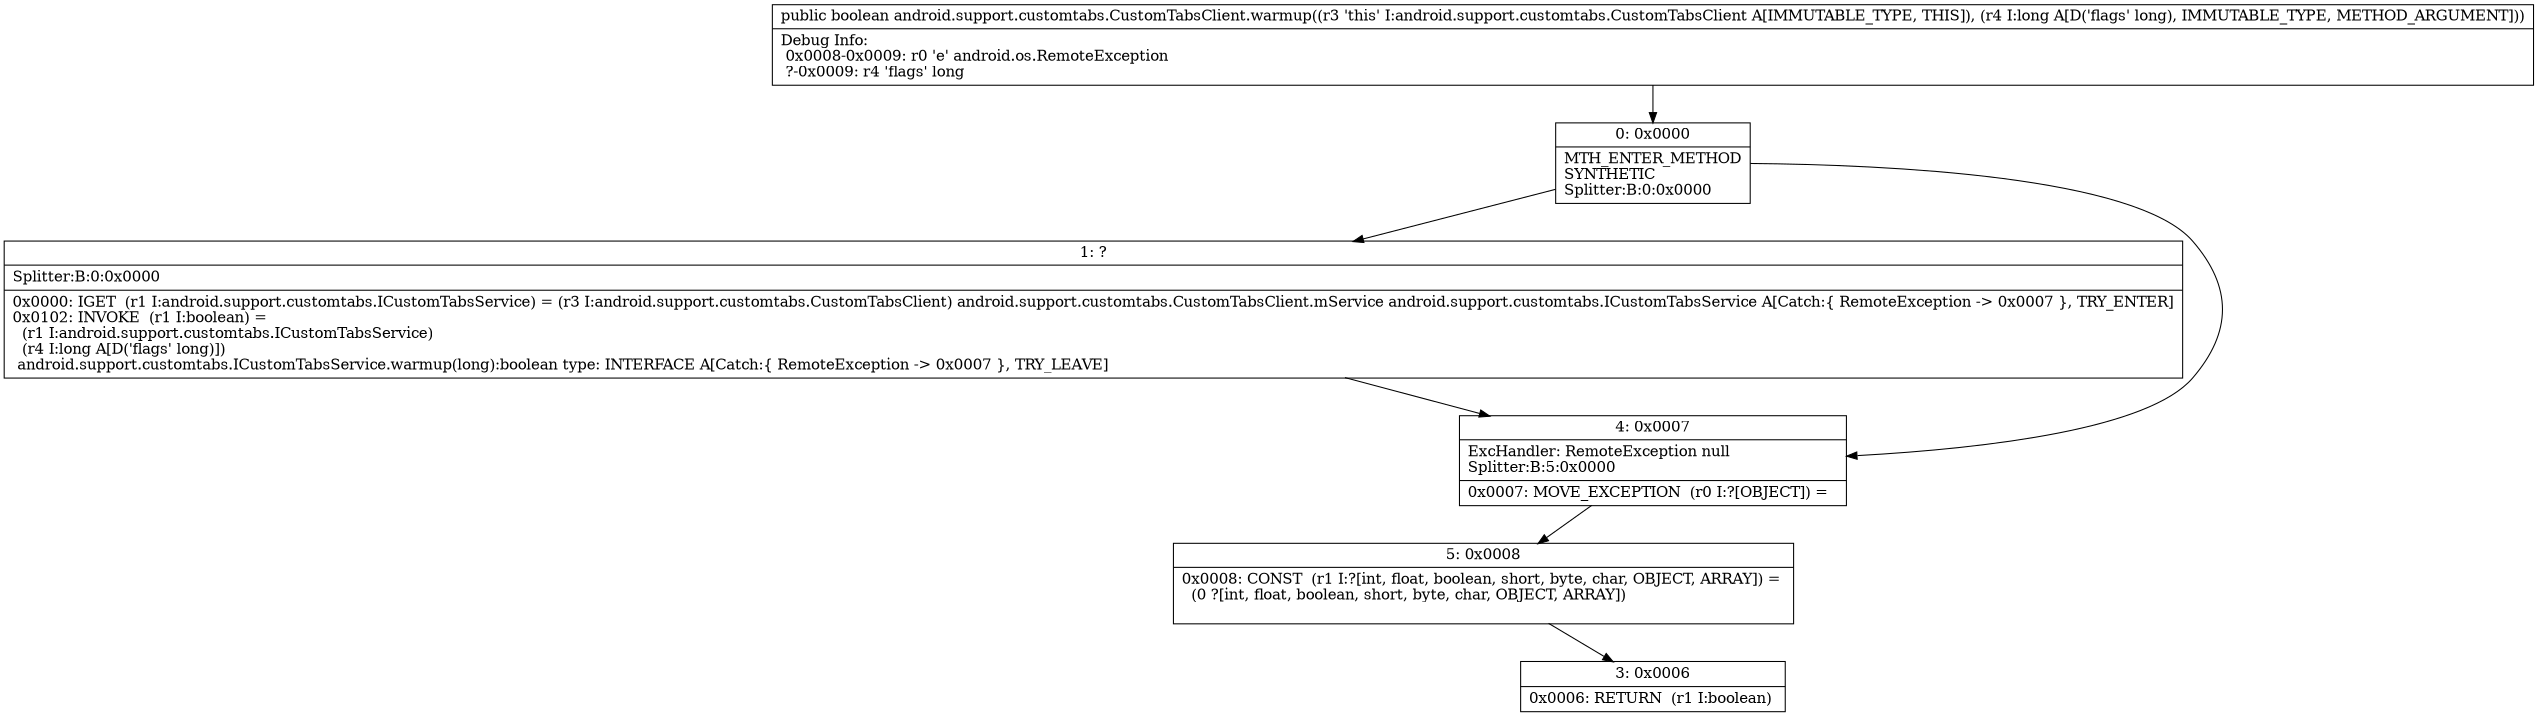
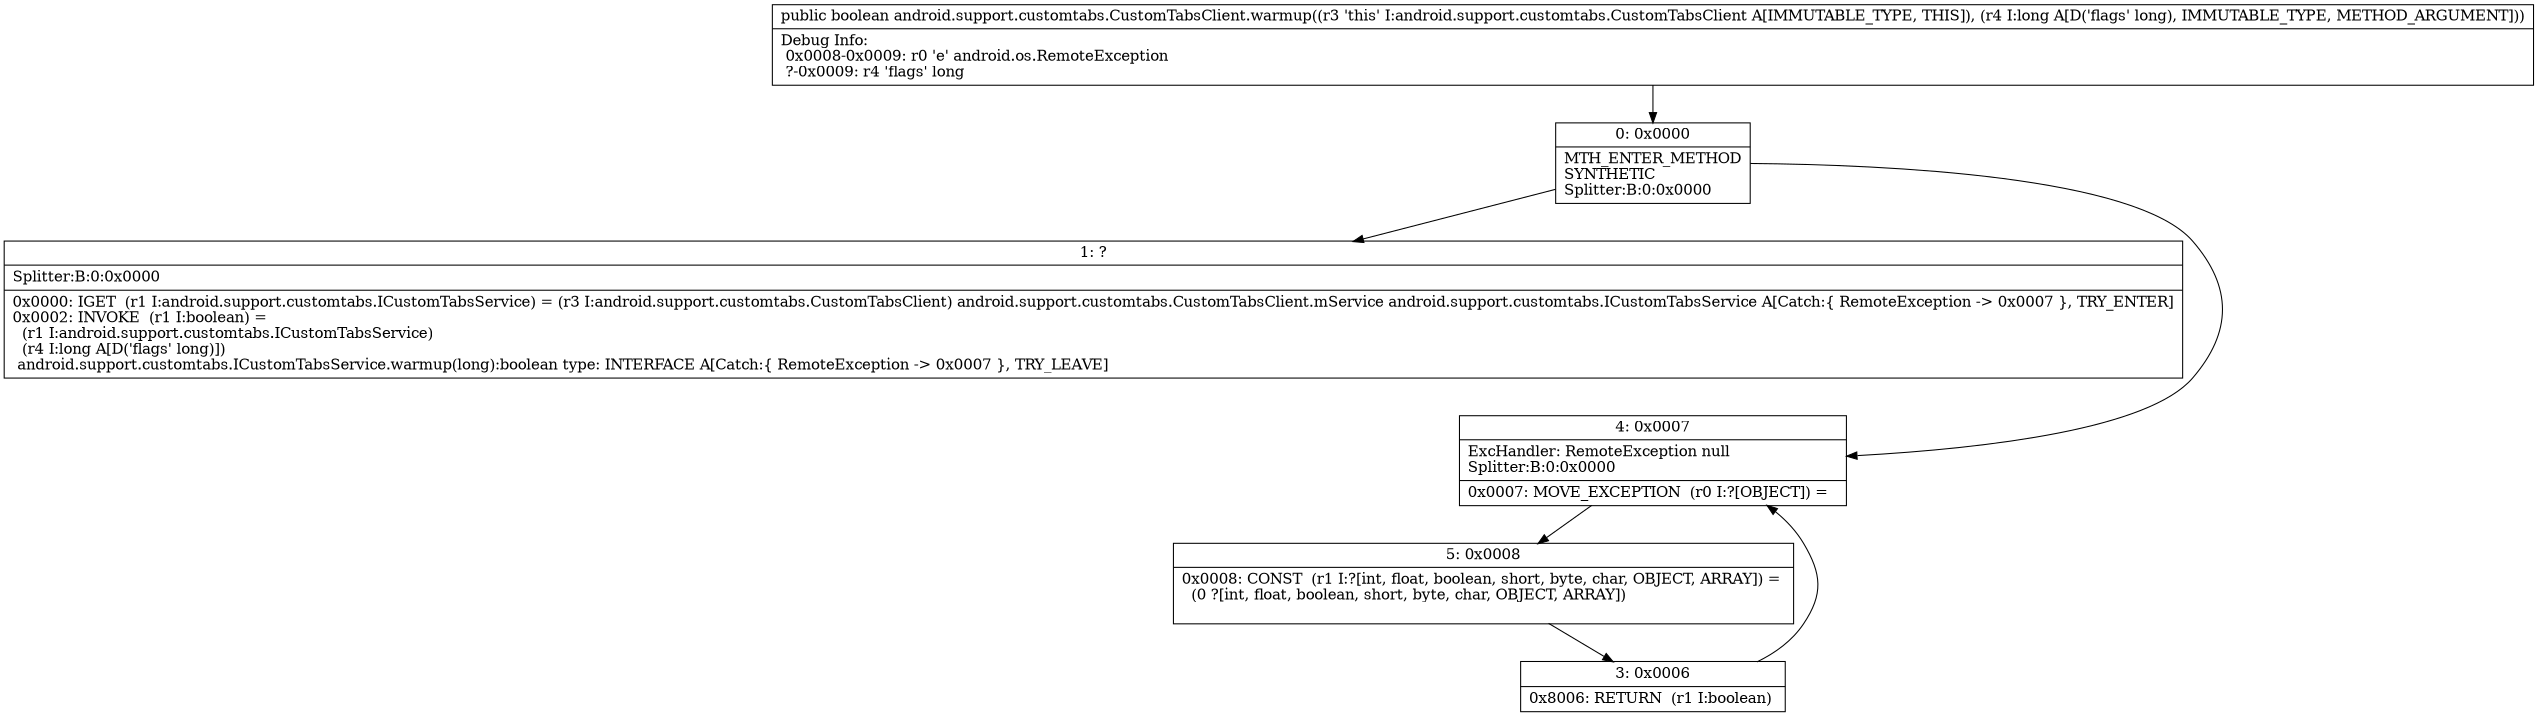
node "1: ?": text "0x0102: INVOKE  (r1 I:boolean) =" -> "0x0002: INVOKE  (r1 I:boolean) ="
edge "1: ?" -> "4: 0x0007": now "3: 0x0006" -> "4: 0x0007"
node "4: 0x0007": text "Splitter:B:5:0x0000" -> "Splitter:B:0:0x0000"
node "3: 0x0006": text "0x0006: RETURN  (r1 I:boolean)" -> "0x8006: RETURN  (r1 I:boolean)"
